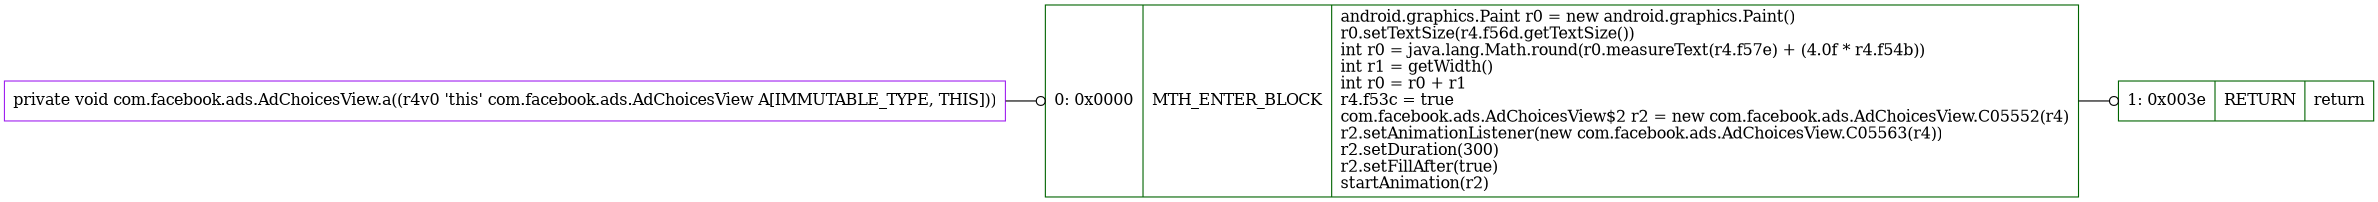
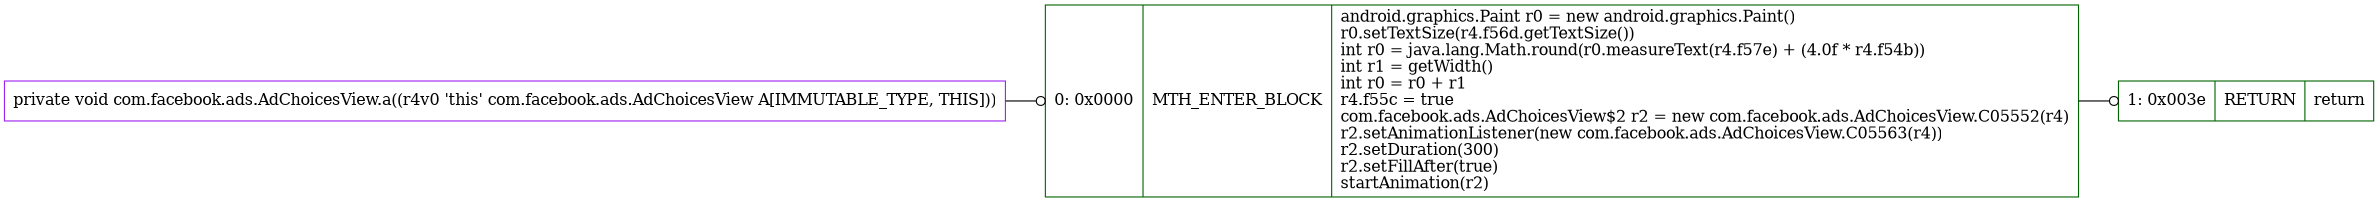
node "0: 0x0000": text "r4.f53c = true" -> "r4.f55c = true"
